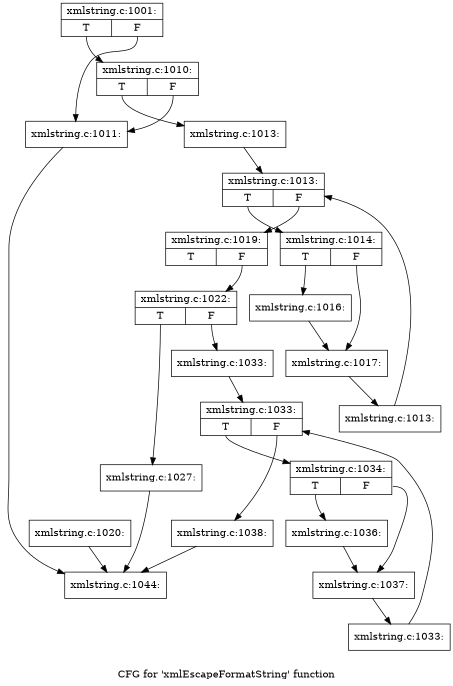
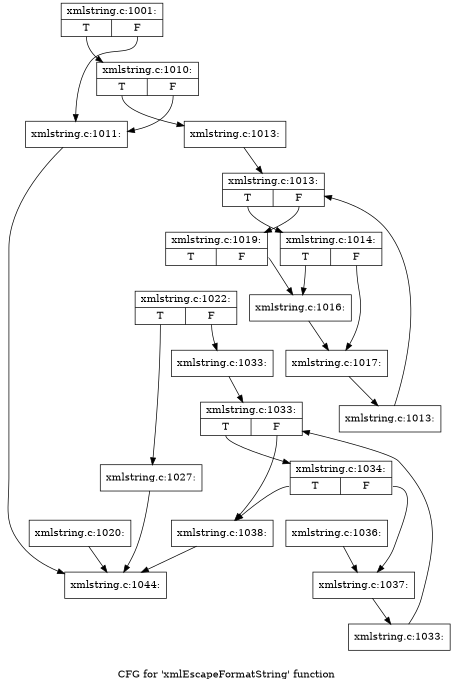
edge "xmlstring.c:1019:" -> "xmlstring.c:1022:": now "xmlstring.c:1019:" -> "xmlstring.c:1016:"
edge "xmlstring.c:1034:" -> "xmlstring.c:1036:": now "xmlstring.c:1034:" -> "xmlstring.c:1038:"
